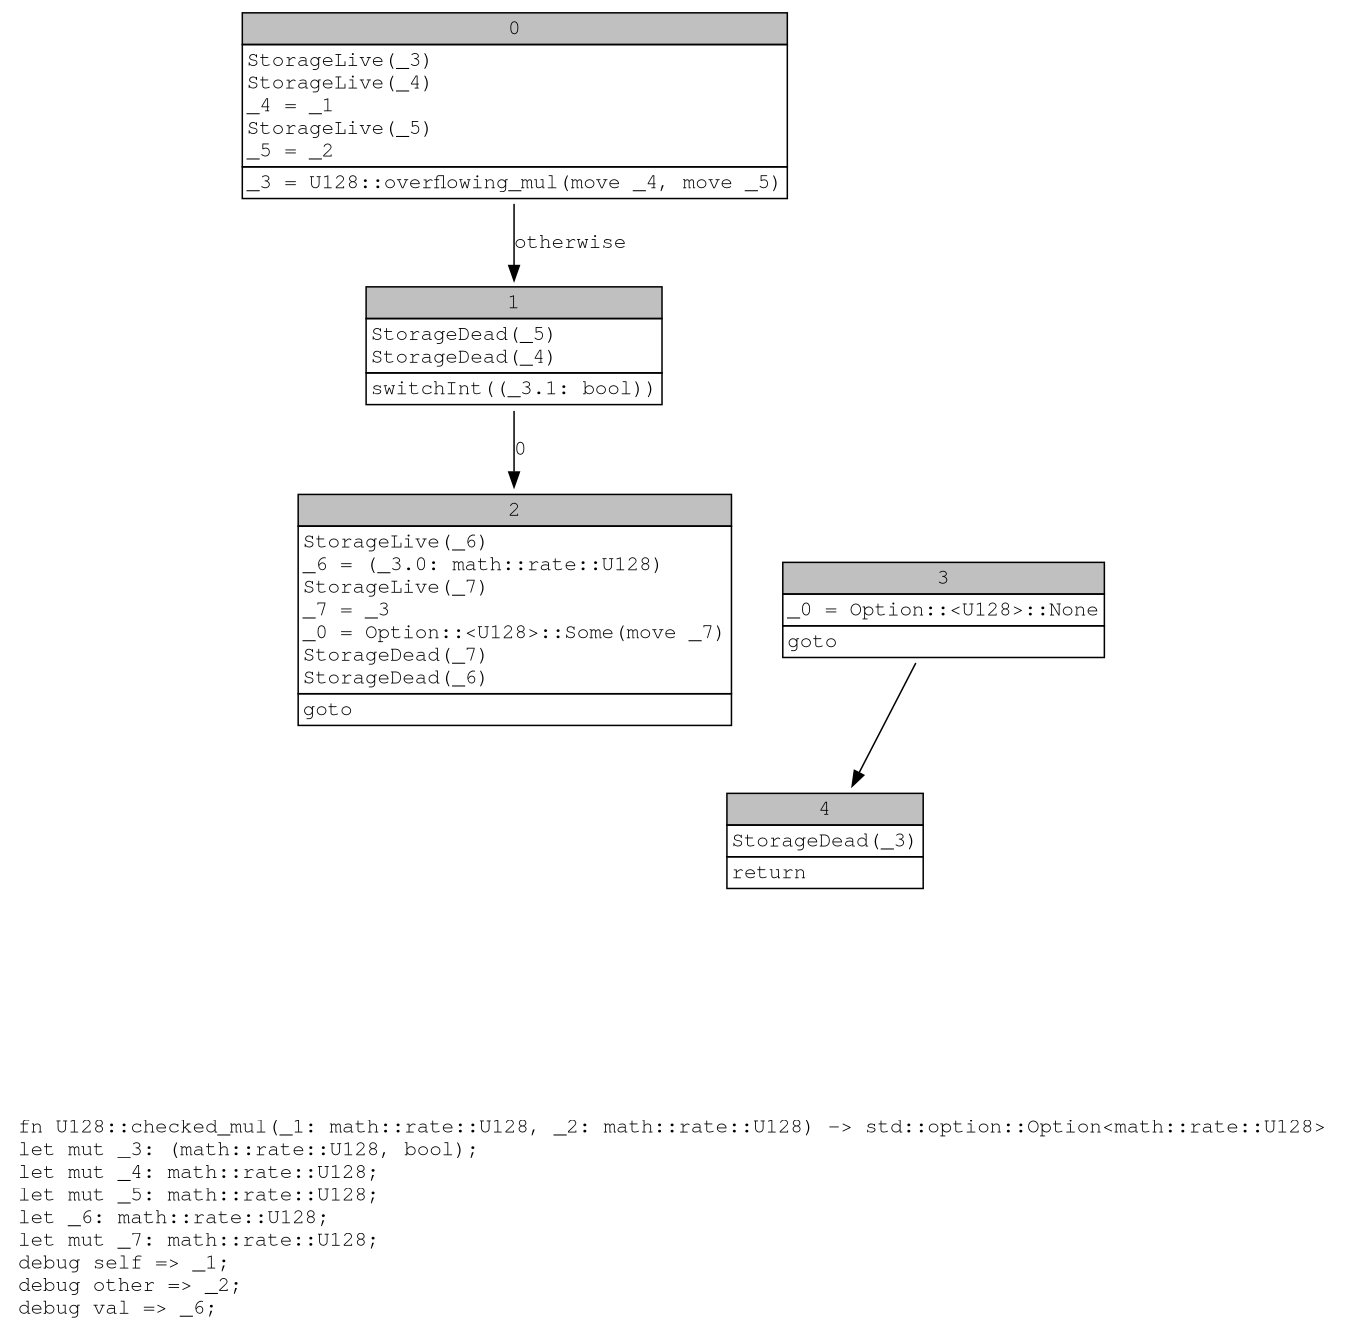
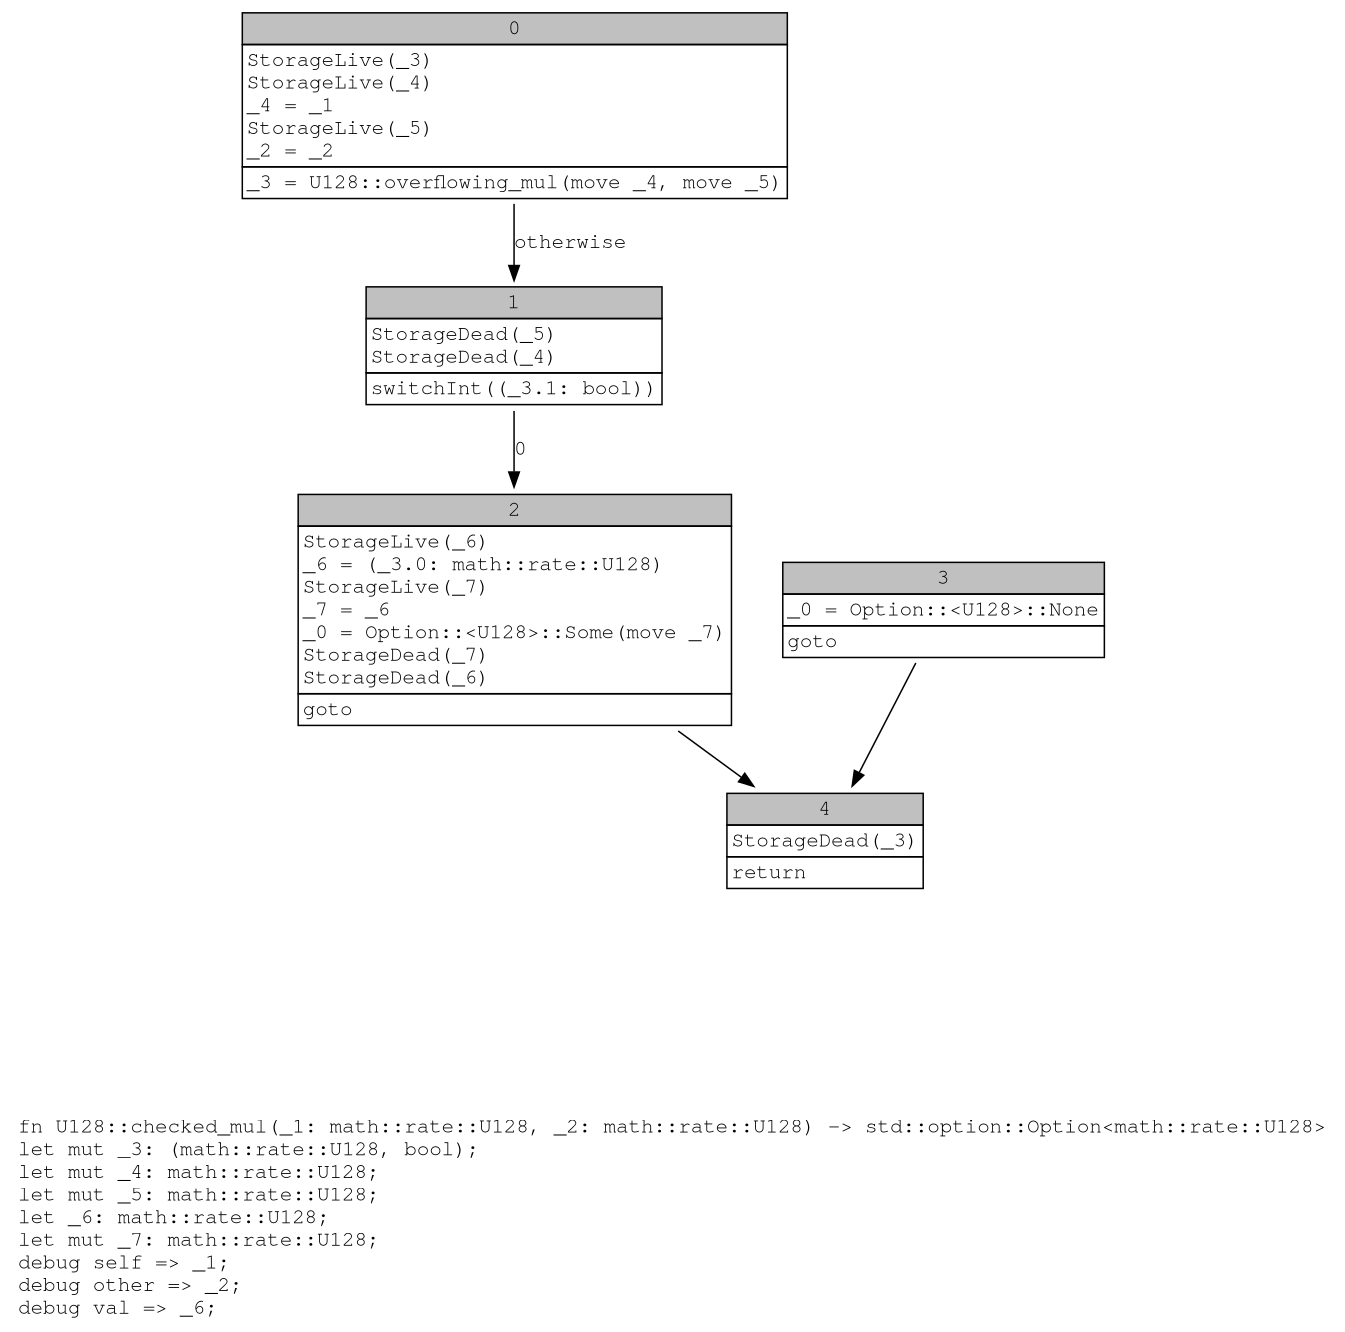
node "0": text "_5 = _2" -> "_2 = _2"
node "2": text "_7 = _3" -> "_7 = _6"
edge "2" -> "4": added
